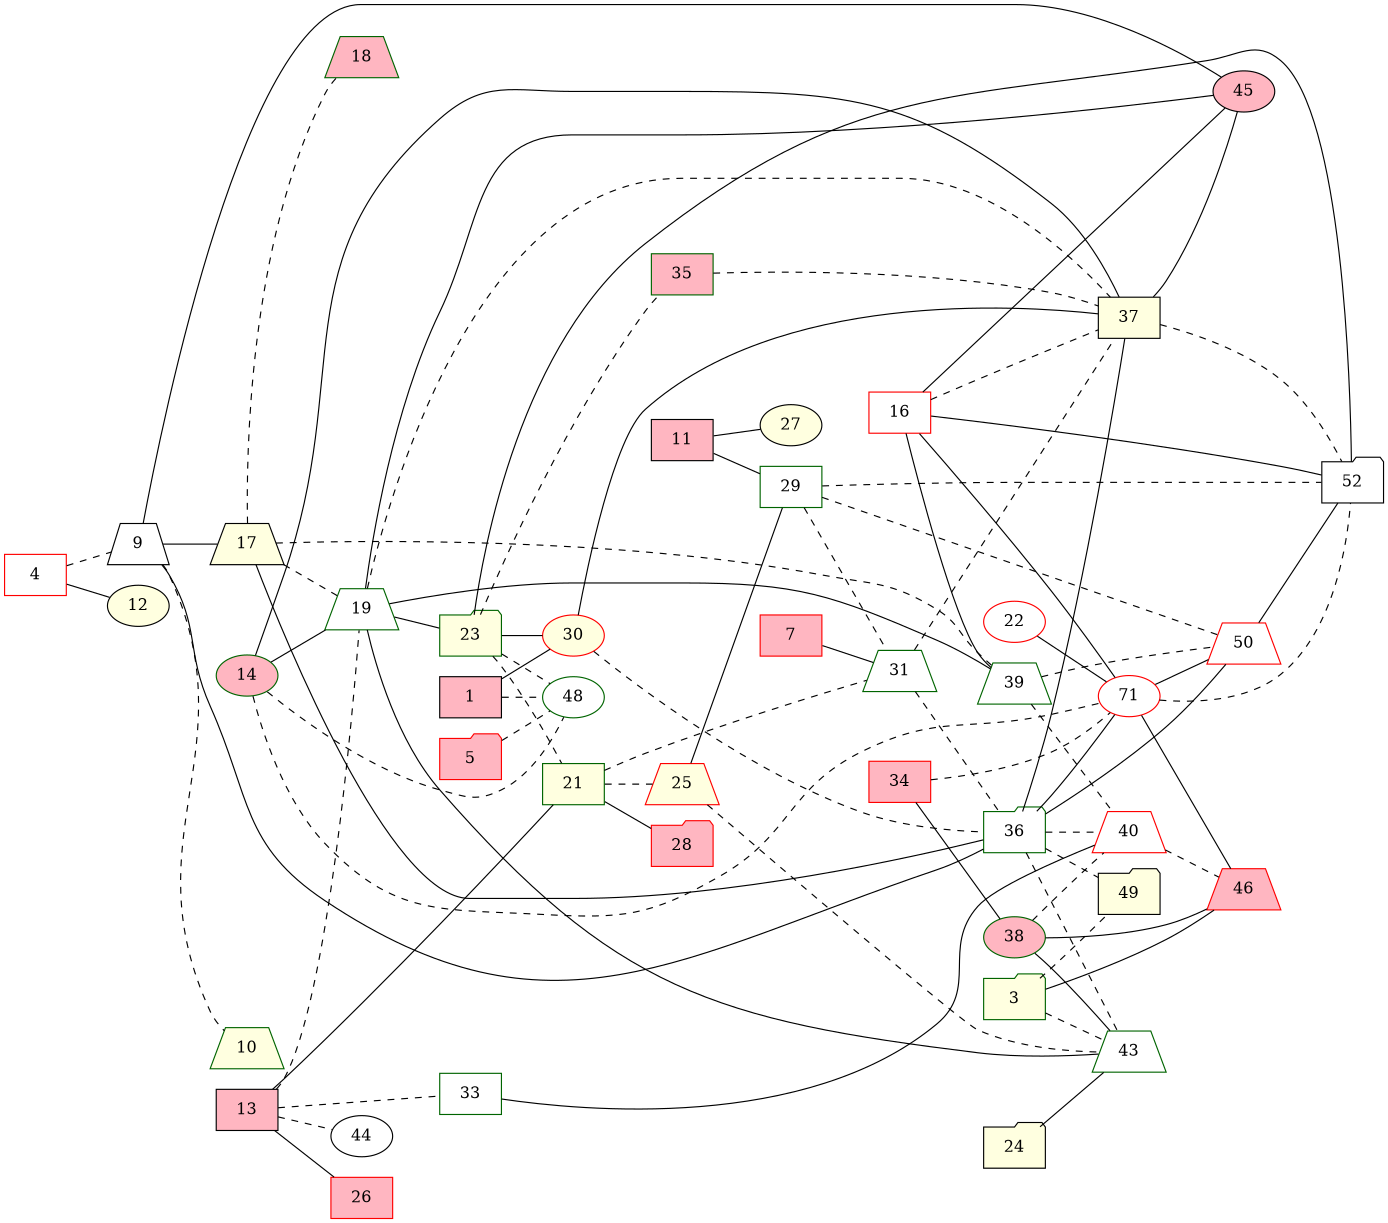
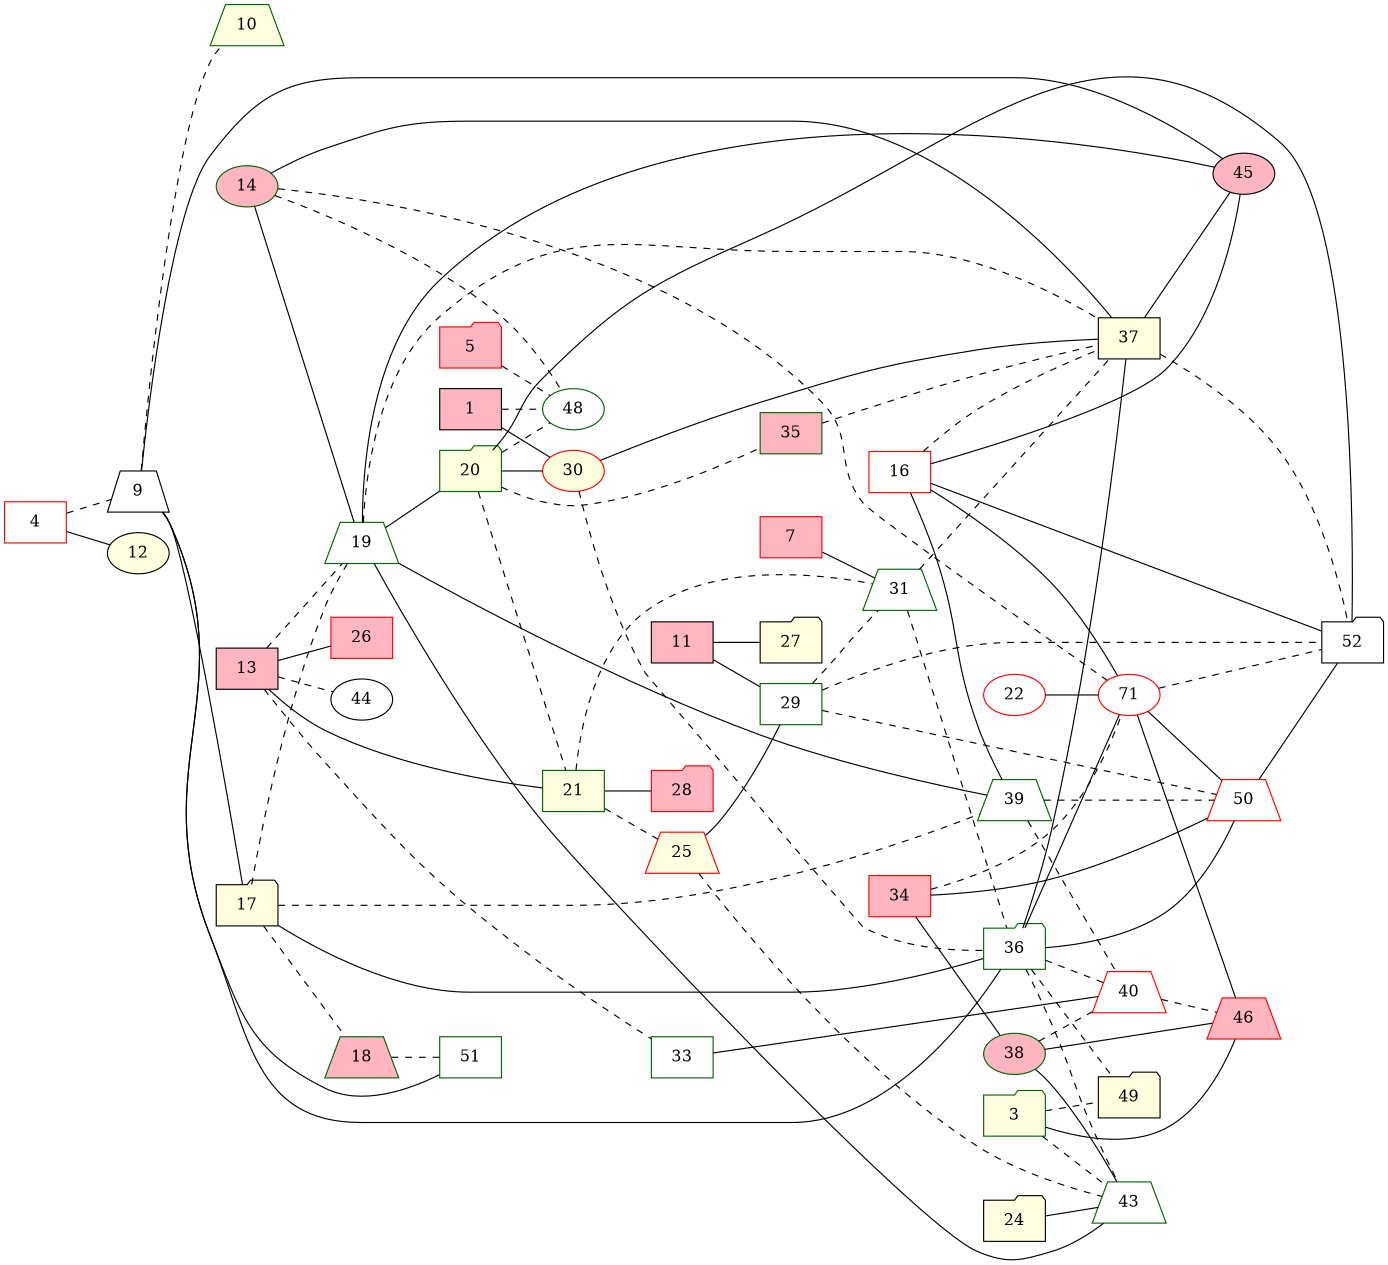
node "27": shape ellipse -> folder
node "17": shape trapezium -> folder
node "23": label "23" -> "20"
edge "50" -- "34": added
node "51": added
